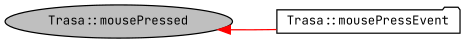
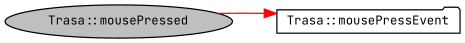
edge "Trasa::mousePressEvent" -> "Trasa::mousePressed": reversed
